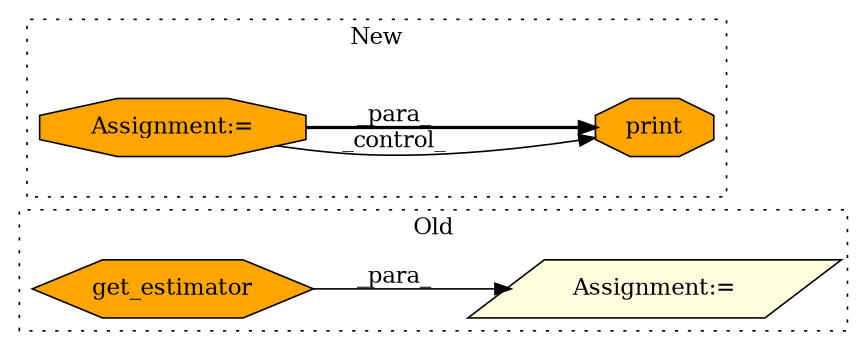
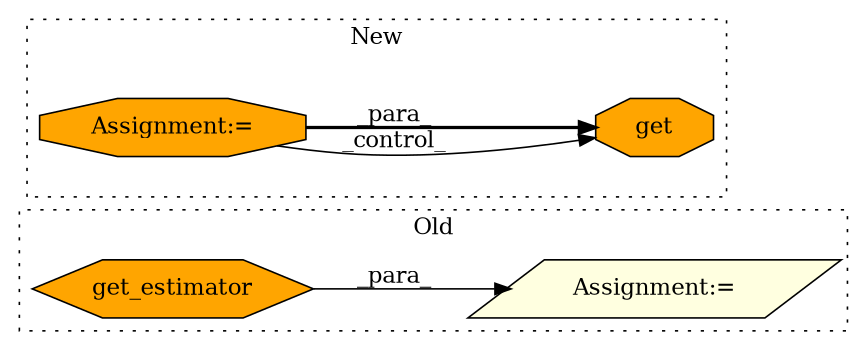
node "print": label "print" -> "get"
